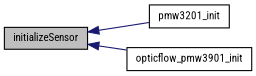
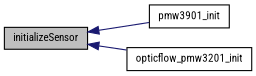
node "pmw3201_init": label "pmw3201_init" -> "pmw3901_init"
node "opticflow_pmw3901_init": label "opticflow_pmw3901_init" -> "opticflow_pmw3201_init"
